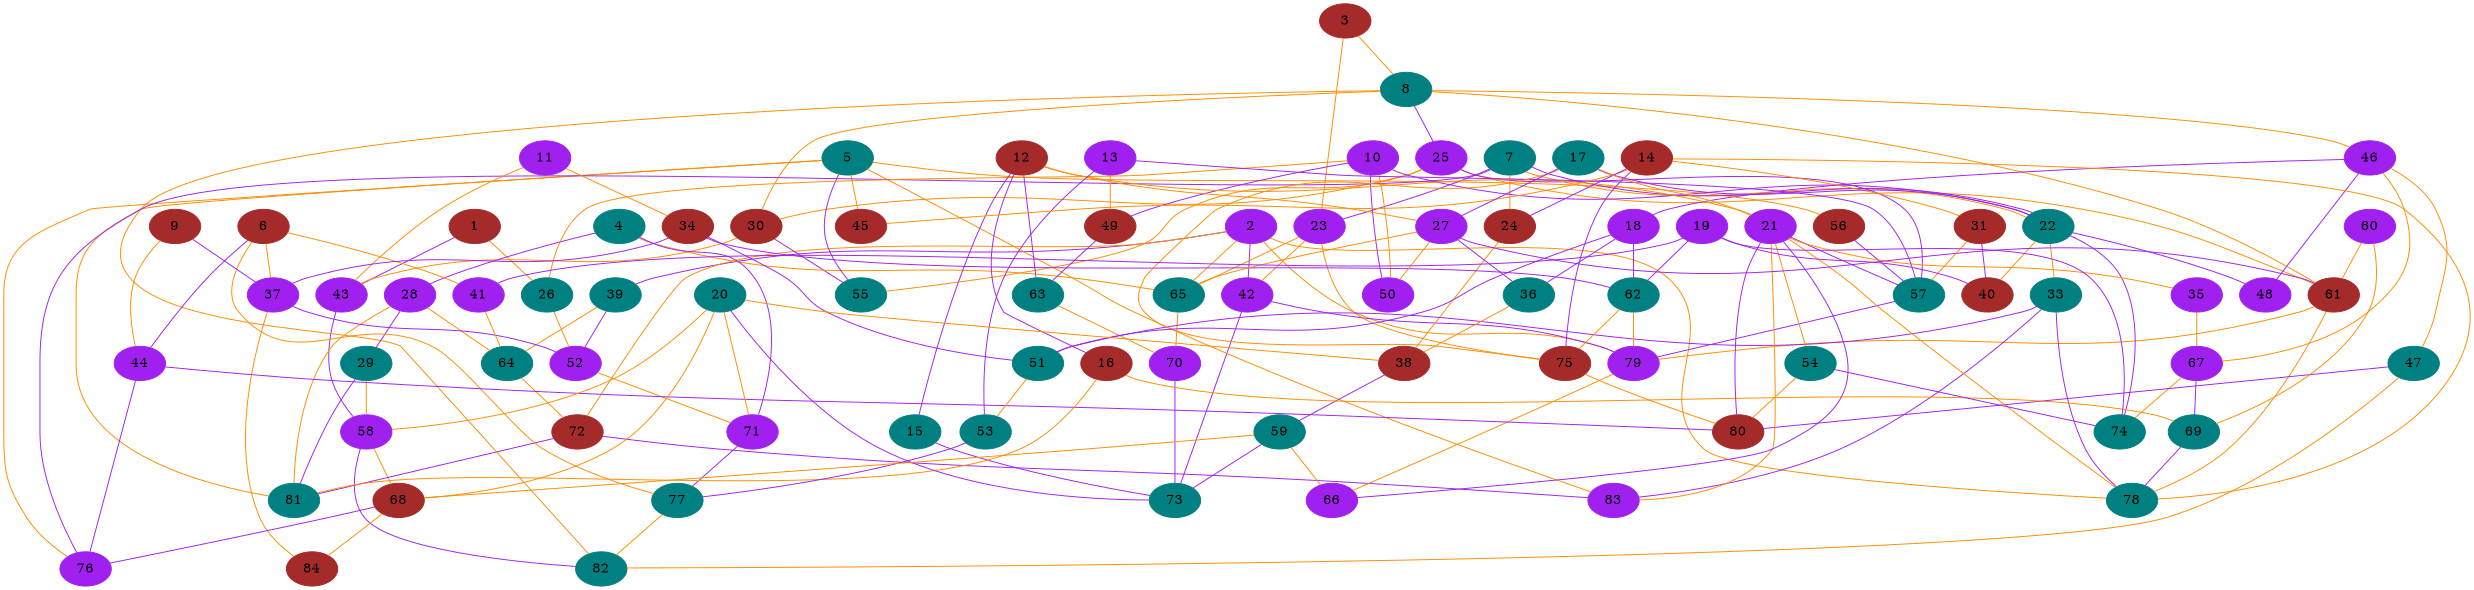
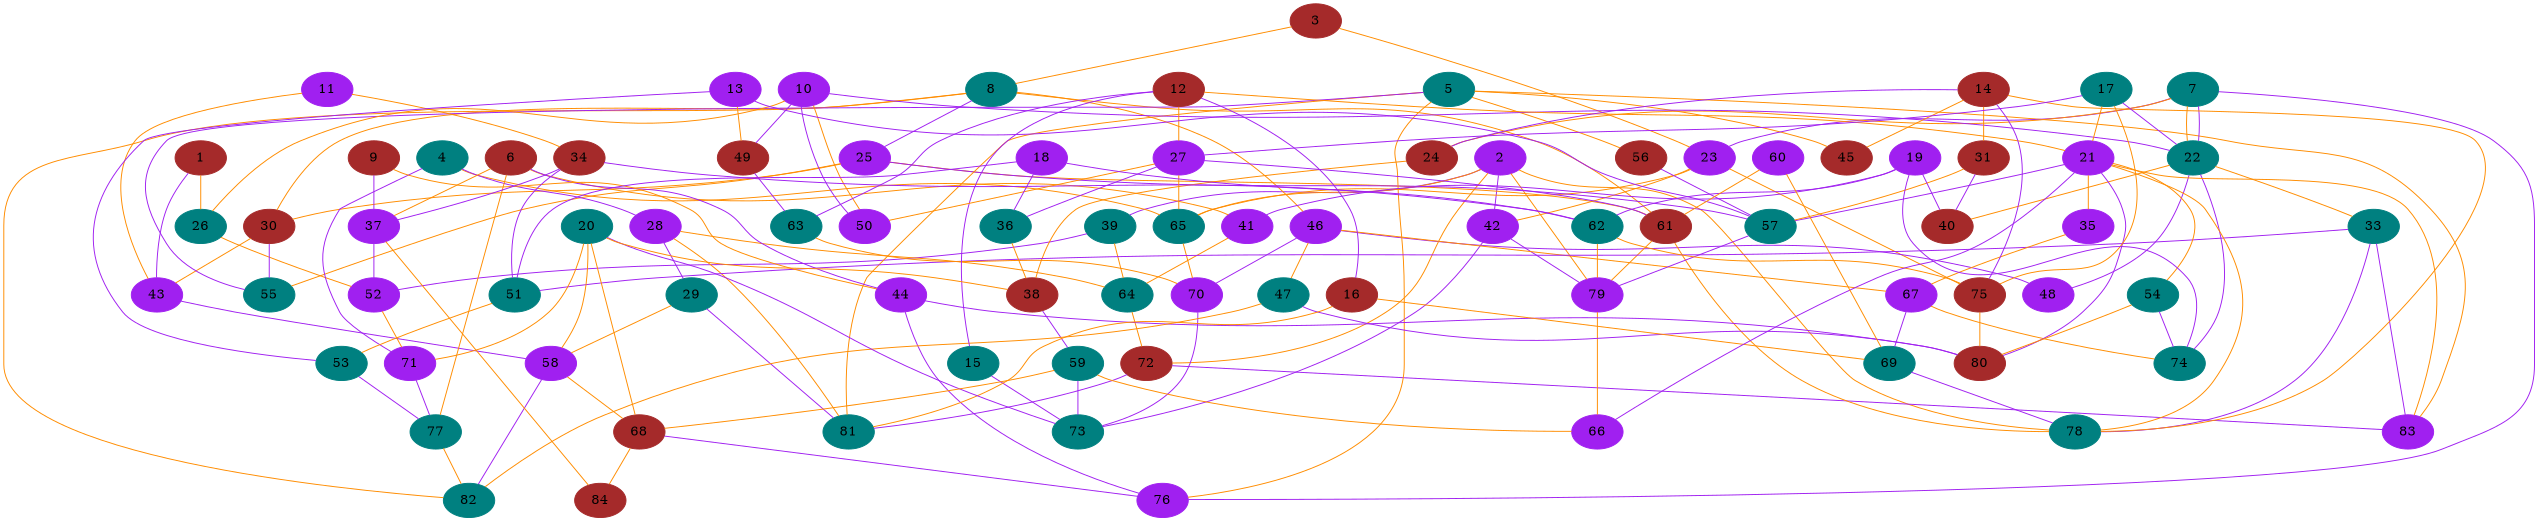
edge "46" -- "18": now "46" -- "70"
